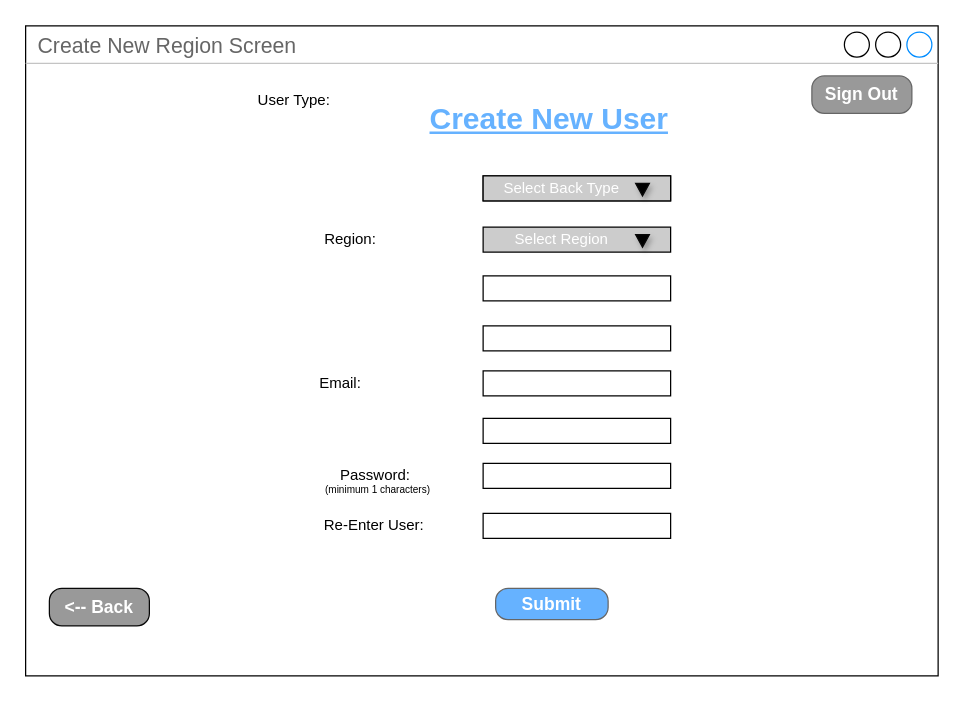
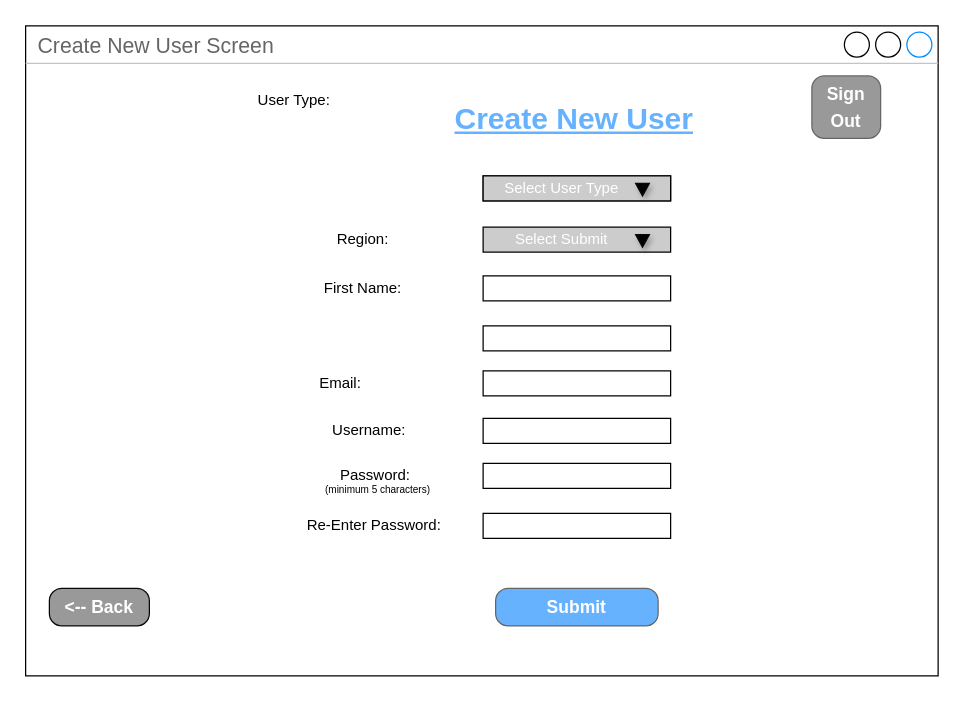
node "Create New Region Screen": label "Create New Region Screen" -> "Create New User Screen"
node "Sign Out": size 100x38 -> 69x63
node "Create New User": moved (549, 119) -> (574, 119)
node "Select Back Type": label "Select Back Type" -> "Select User Type"
node "Region:": moved (351, 239) -> (363, 239)
node "Select Region": label "Select Region" -> "Select Submit"
node "First Name:": added
node "Username:": added
node "(minimum 1 characters)": label "(minimum 1 characters)" -> "(minimum 5 characters)"
node "Re-Enter User:": label "Re-Enter User:" -> "Re-Enter Password:"
node "Submit": size 113x31 -> 163x38
